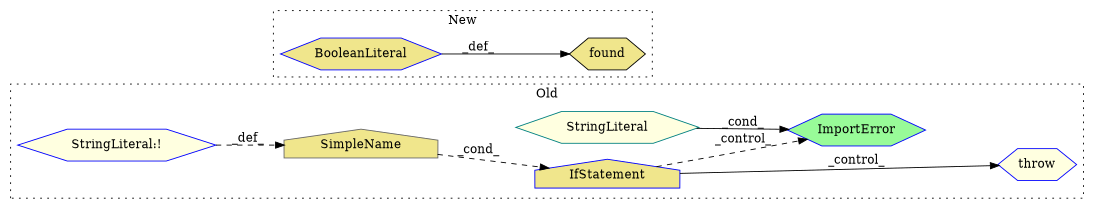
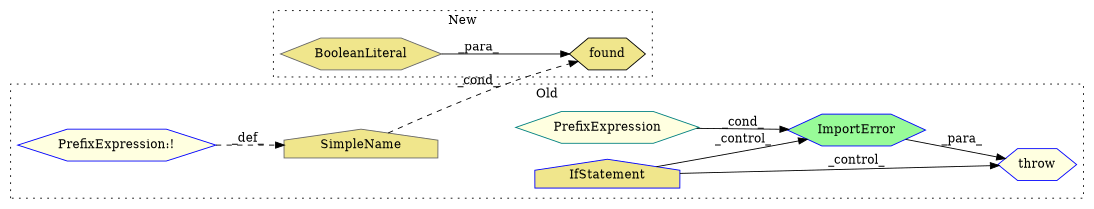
edge "BooleanLiteral" -> "found": label "_def_" -> "_para_"
node "BooleanLiteral": color blue -> gray40
node "StringLiteral": label "StringLiteral" -> "PrefixExpression"
node "StringLiteral:!": label "StringLiteral:!" -> "PrefixExpression:!"
edge "ImportError" -> "throw": added, label "_para_"
edge "IfStatement" -> "ImportError": style dashed -> solid
edge "SimpleName" -> "IfStatement": now "SimpleName" -> "found"
